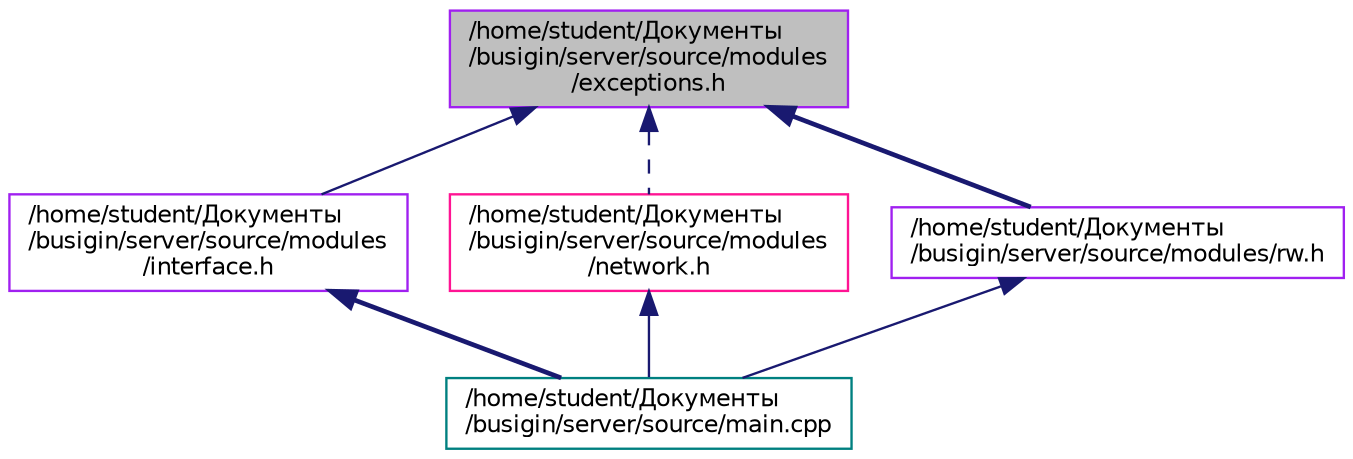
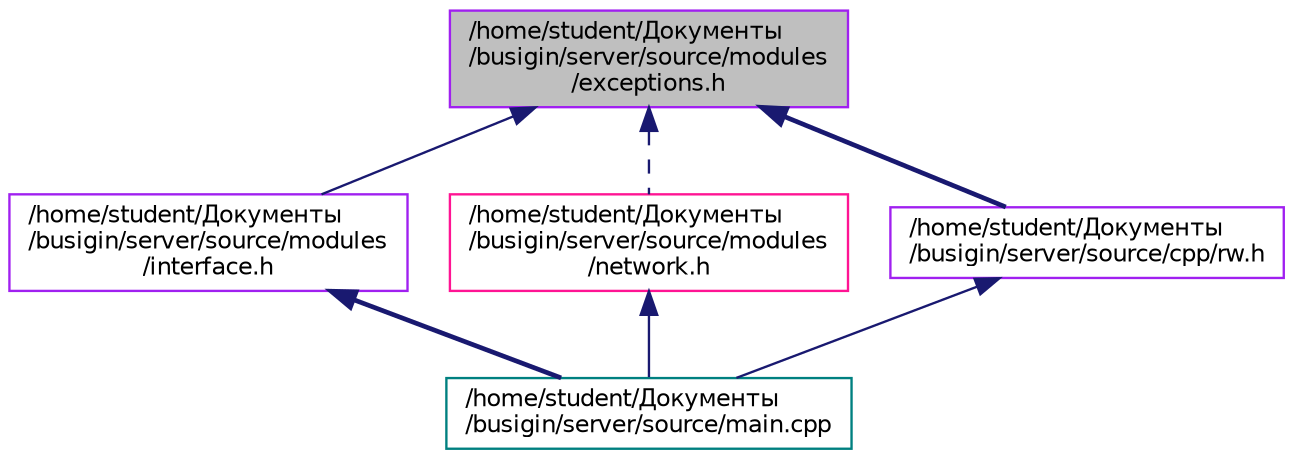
node "/home/student/Документы /busigin/server/source/modules/rw.h": label "/home/student/Документы /busigin/server/source/modules/rw.h" -> "/home/student/Документы /busigin/server/source/cpp/rw.h"
